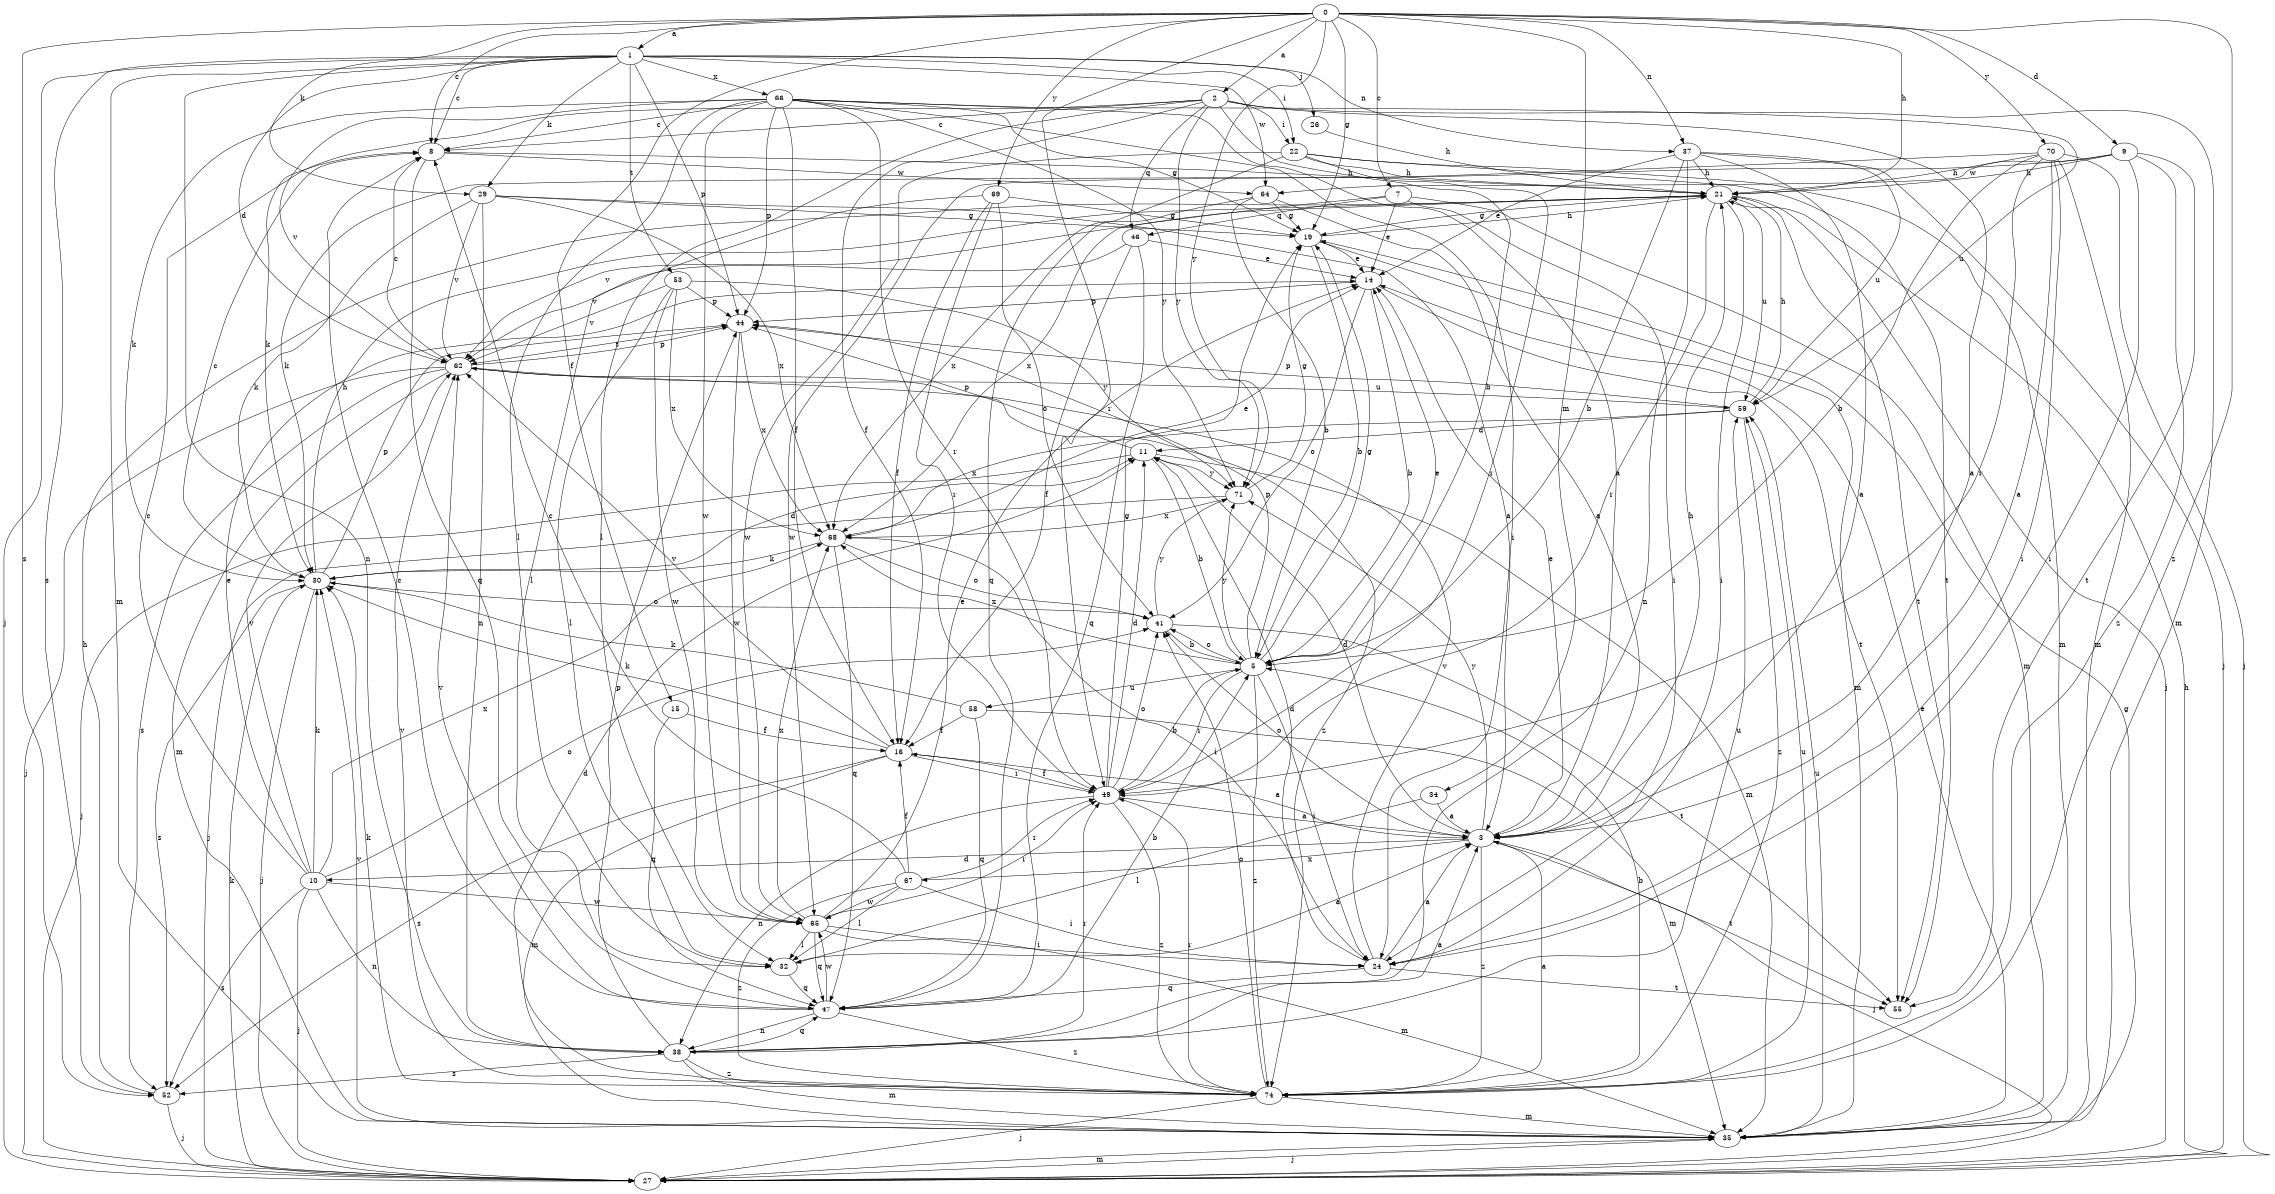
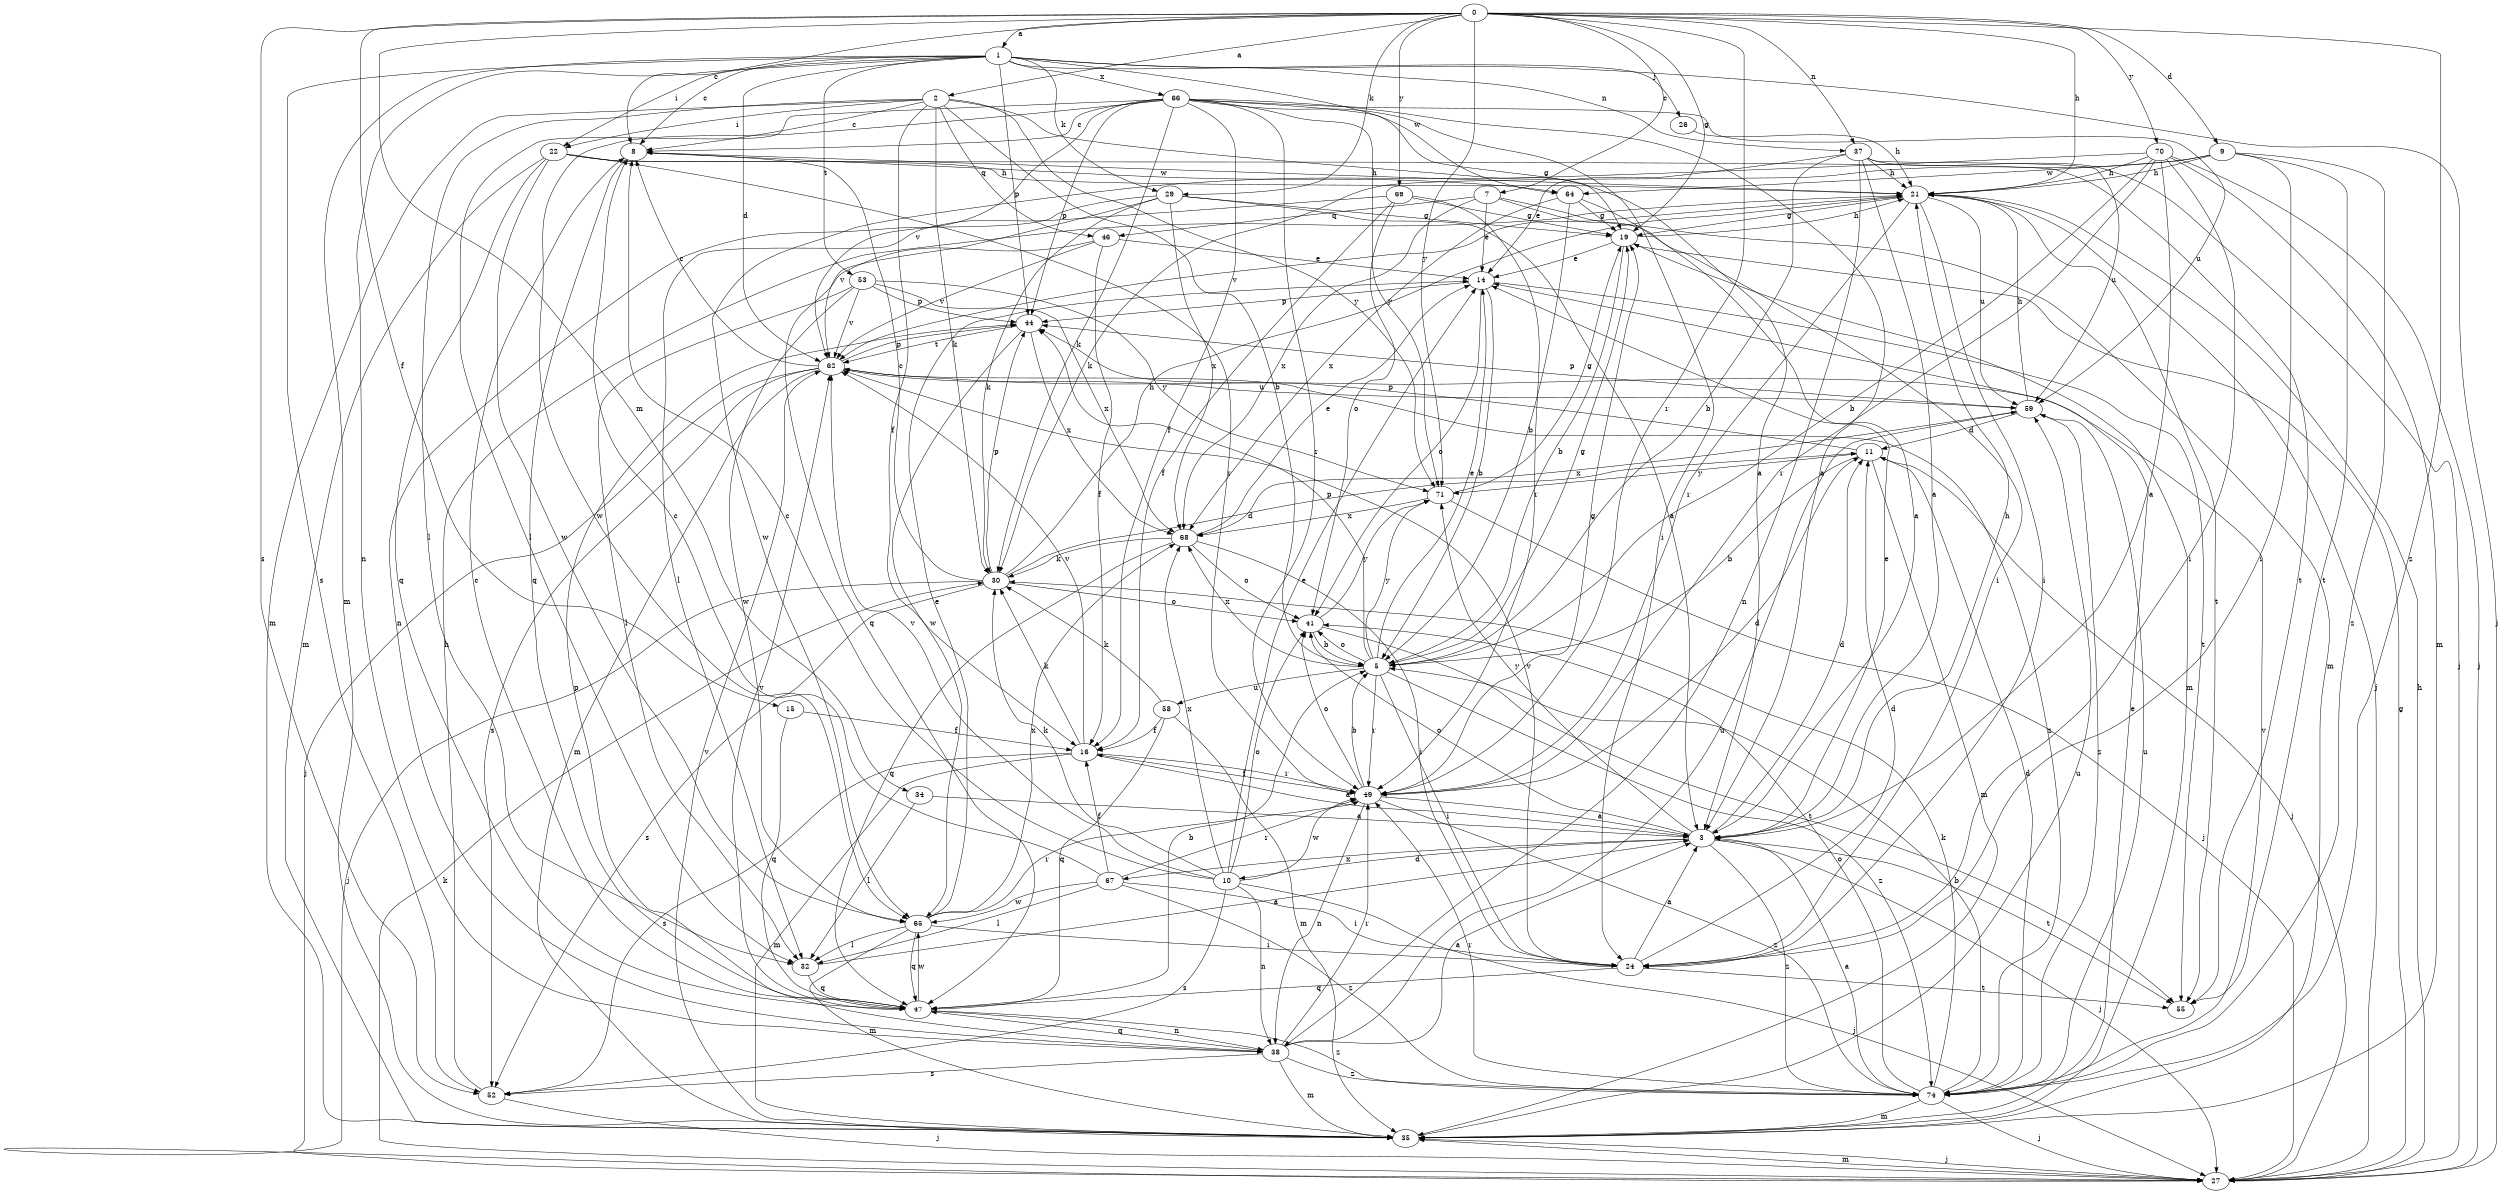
edge "10" -> "65": now "10" -> "49"
edge "35" -> "30": now "35" -> "62"
